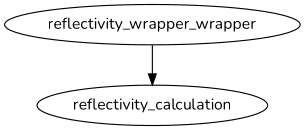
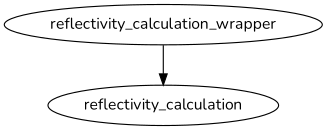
node "reflectivity_wrapper_wrapper": label "reflectivity_wrapper_wrapper" -> "reflectivity_calculation_wrapper"
